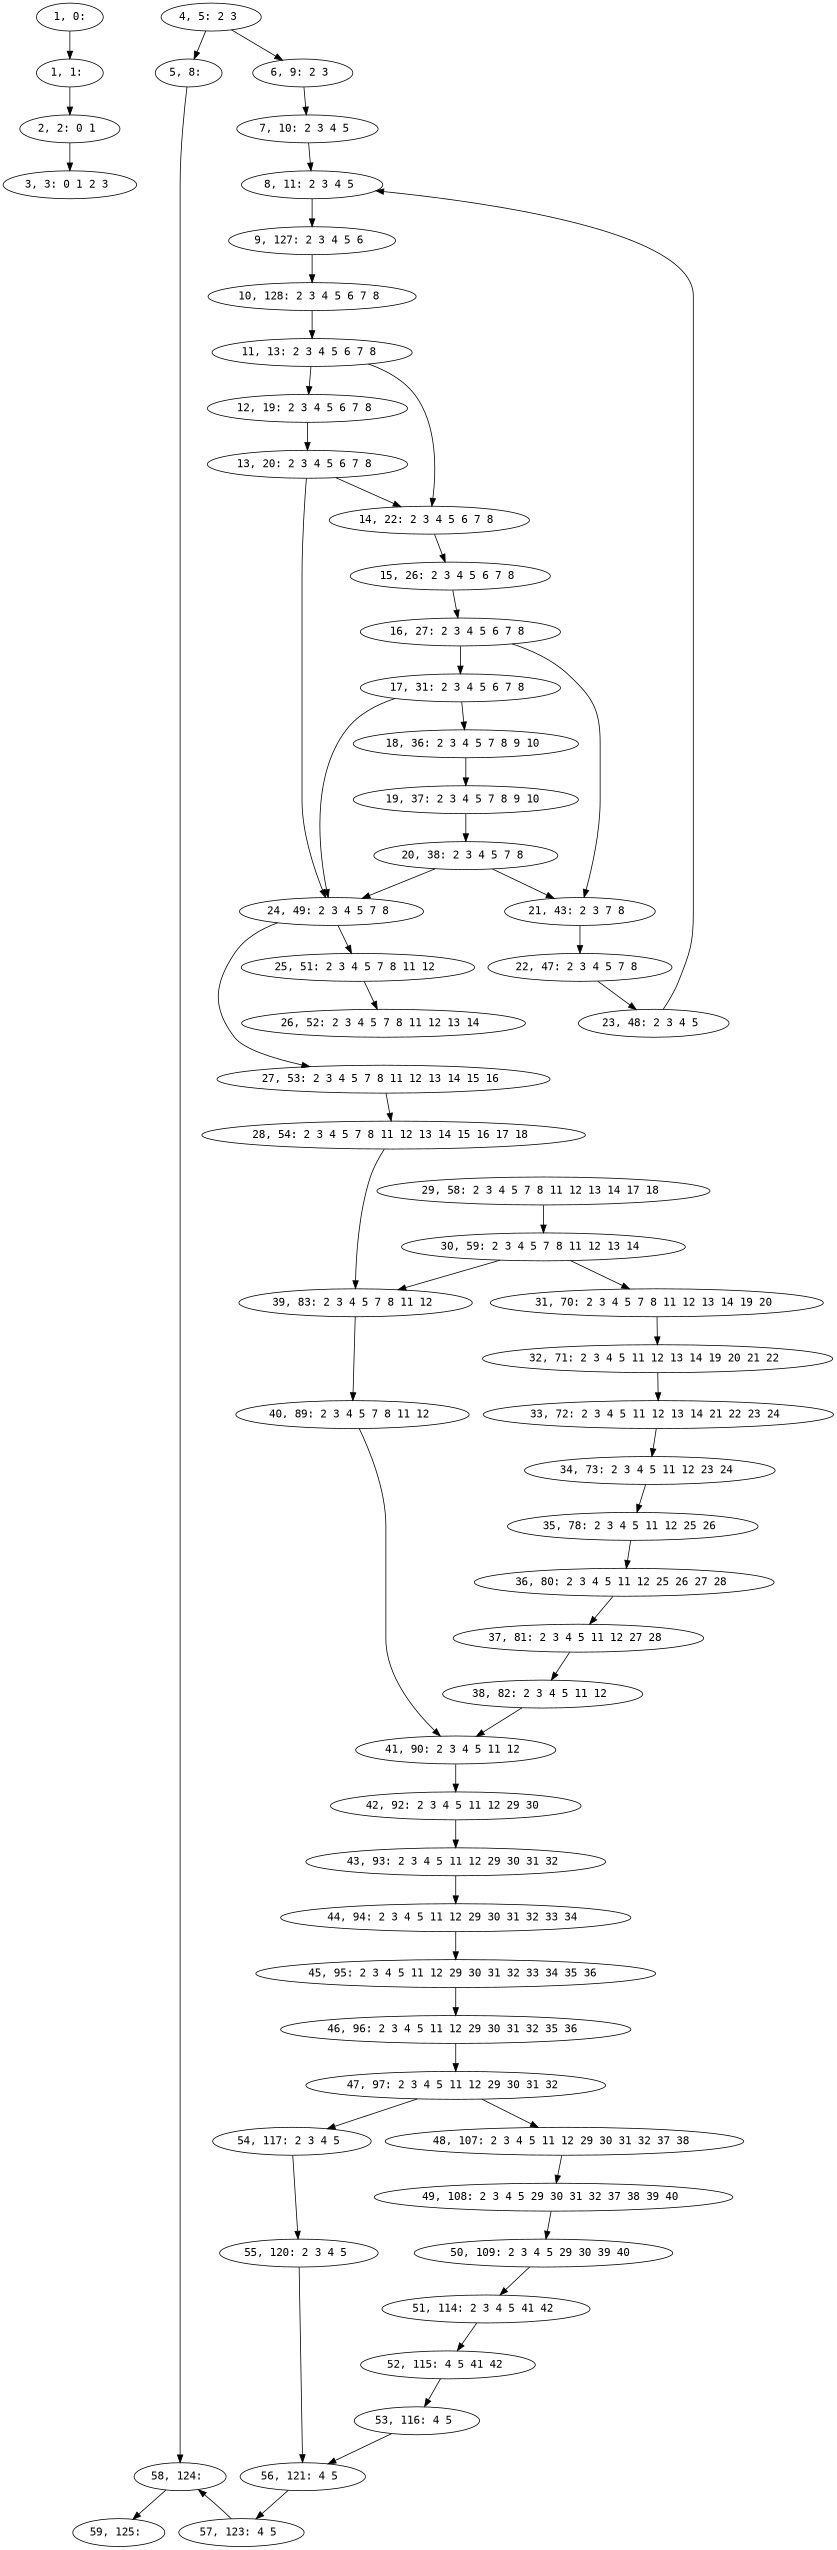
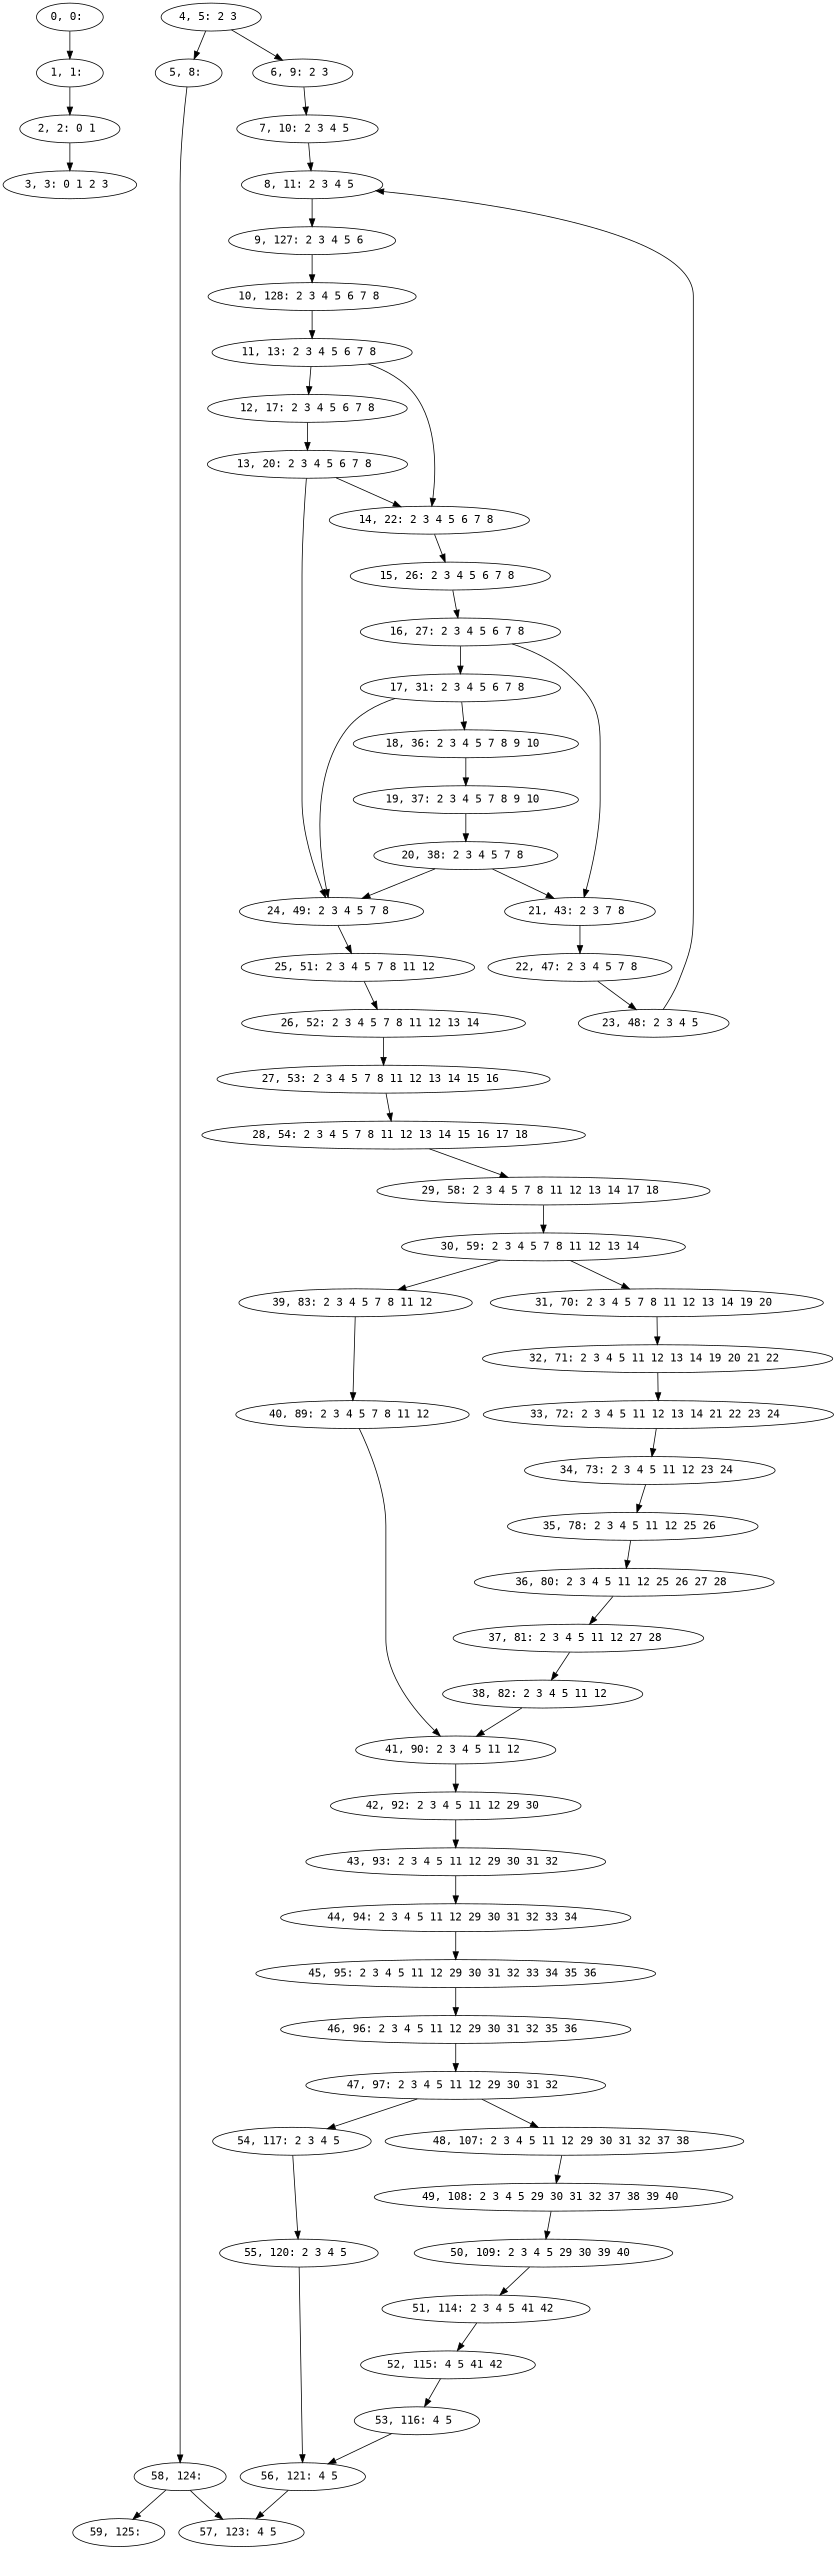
node "1, 0:": label "1, 0:" -> "0, 0:"
node "12, 19: 2 3 4 5 6 7 8": label "12, 19: 2 3 4 5 6 7 8" -> "12, 17: 2 3 4 5 6 7 8"
edge "24, 49: 2 3 4 5 7 8" -> "27, 53: 2 3 4 5 7 8 11 12 13 14 15 16": now "26, 52: 2 3 4 5 7 8 11 12 13 14" -> "27, 53: 2 3 4 5 7 8 11 12 13 14 15 16"
edge "28, 54: 2 3 4 5 7 8 11 12 13 14 15 16 17 18" -> "39, 83: 2 3 4 5 7 8 11 12": now "28, 54: 2 3 4 5 7 8 11 12 13 14 15 16 17 18" -> "29, 58: 2 3 4 5 7 8 11 12 13 14 17 18"
edge "57, 123: 4 5" -> "58, 124:": reversed
